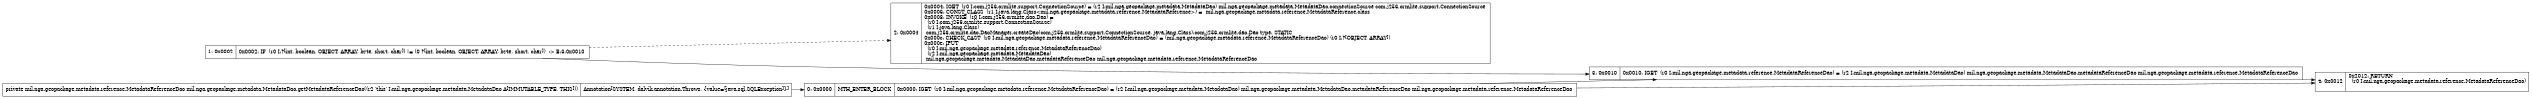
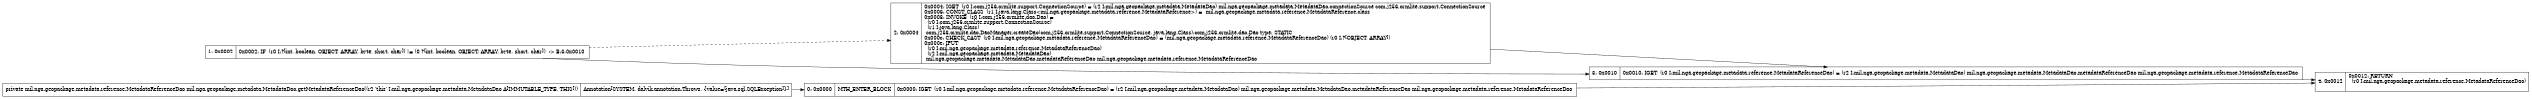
node "4: 0x0012": text "0x2012: RETURN" -> "0x0012: RETURN"
edge "0: 0x0000" -> "3: 0x0010": now "2: 0x0004" -> "3: 0x0010"
